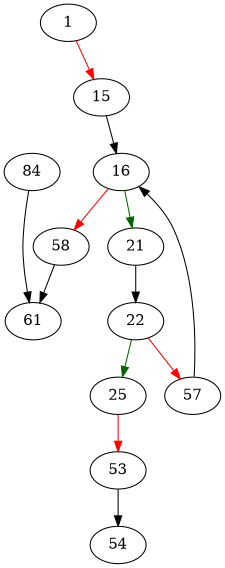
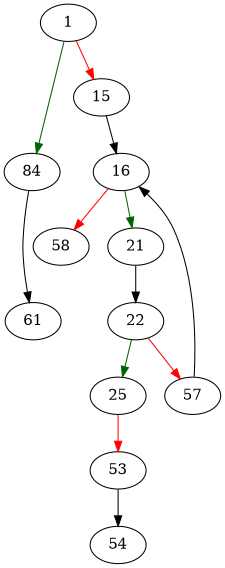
edge "1" -> "84": added
edge "58" -> "61": removed
